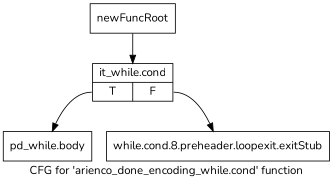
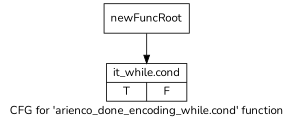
node "pd_while.body": removed
node "while.cond.8.preheader.loopexit.exitStub": removed
